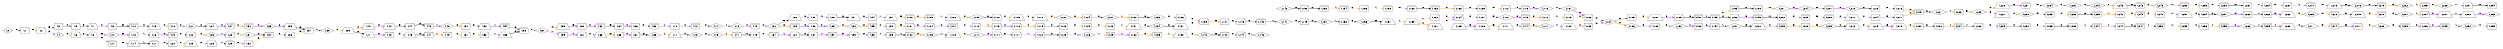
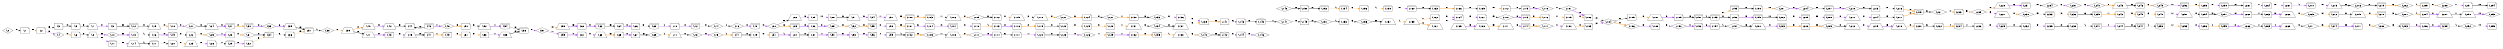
edge "S44" -> "S46": reversed
